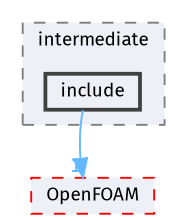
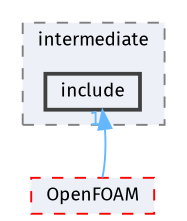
edge "include" -> "OpenFOAM": reversed
